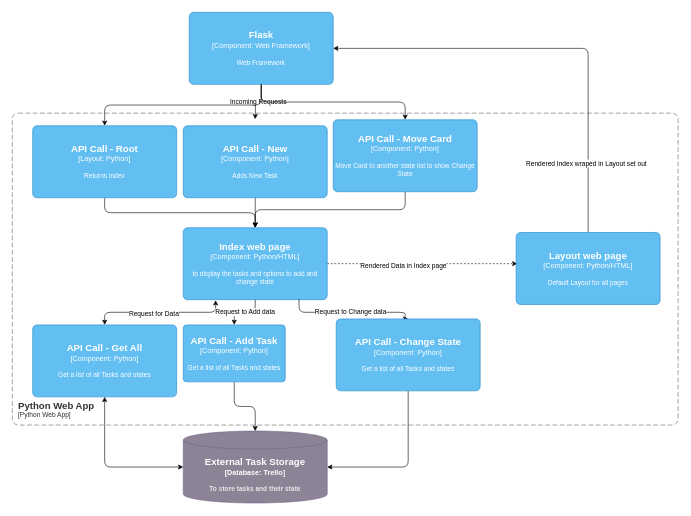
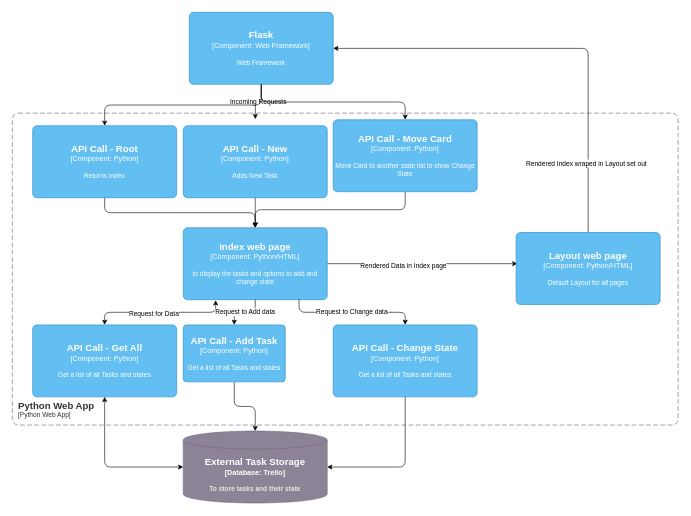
node "API Call - Root [Layout: Python] Returns index": label "API Call - Root [Layout: Python] Returns index" -> "API Call - Root [Component: Python] Returns index"
edge "Index web page [Component: Python/HTML] to display the tasks and options to add and change state" -> "Layout web page [Component: Python/HTML] Default Layout for all pages": style dashed -> solid
node "API Call - Change State [Component: Python] Get a list of all Tasks and states": moved (408, 355) -> (405, 361)
